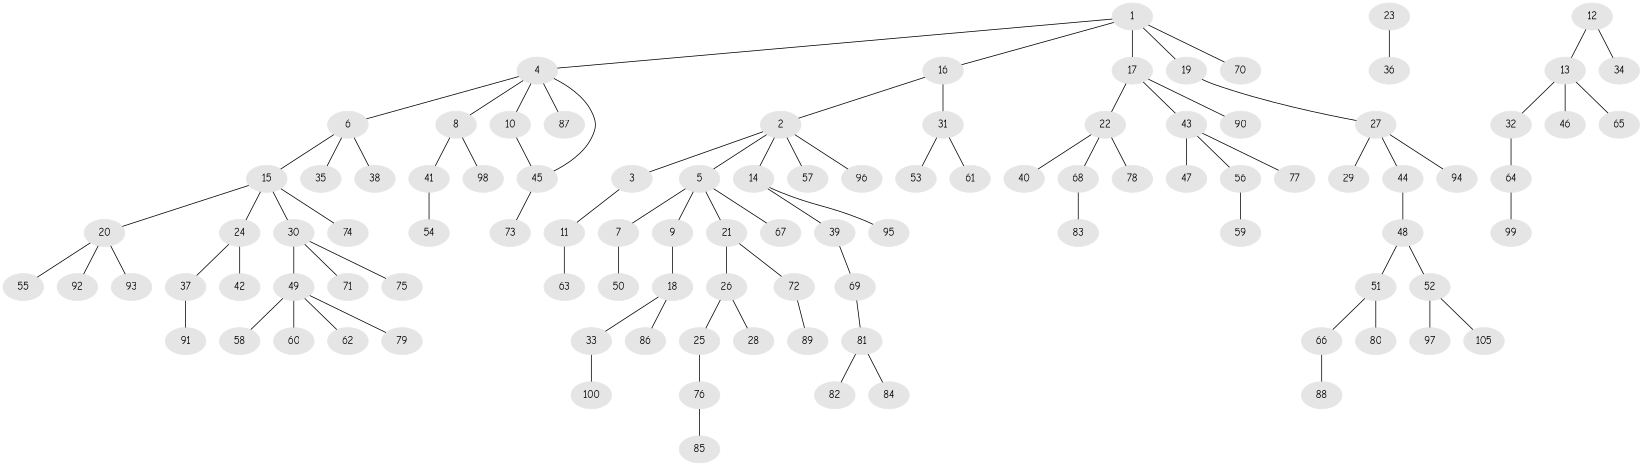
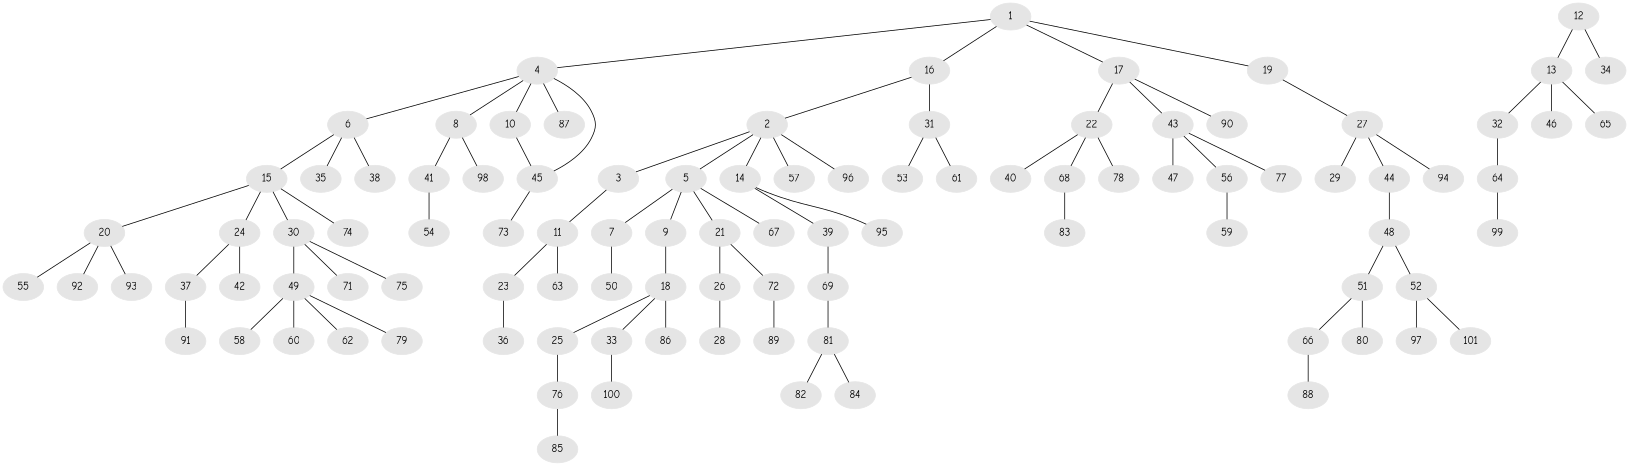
node "70": removed
edge "11" -- "23": added
edge "26" -- "25": now "18" -- "25"
node "105": label "105" -> "101"
